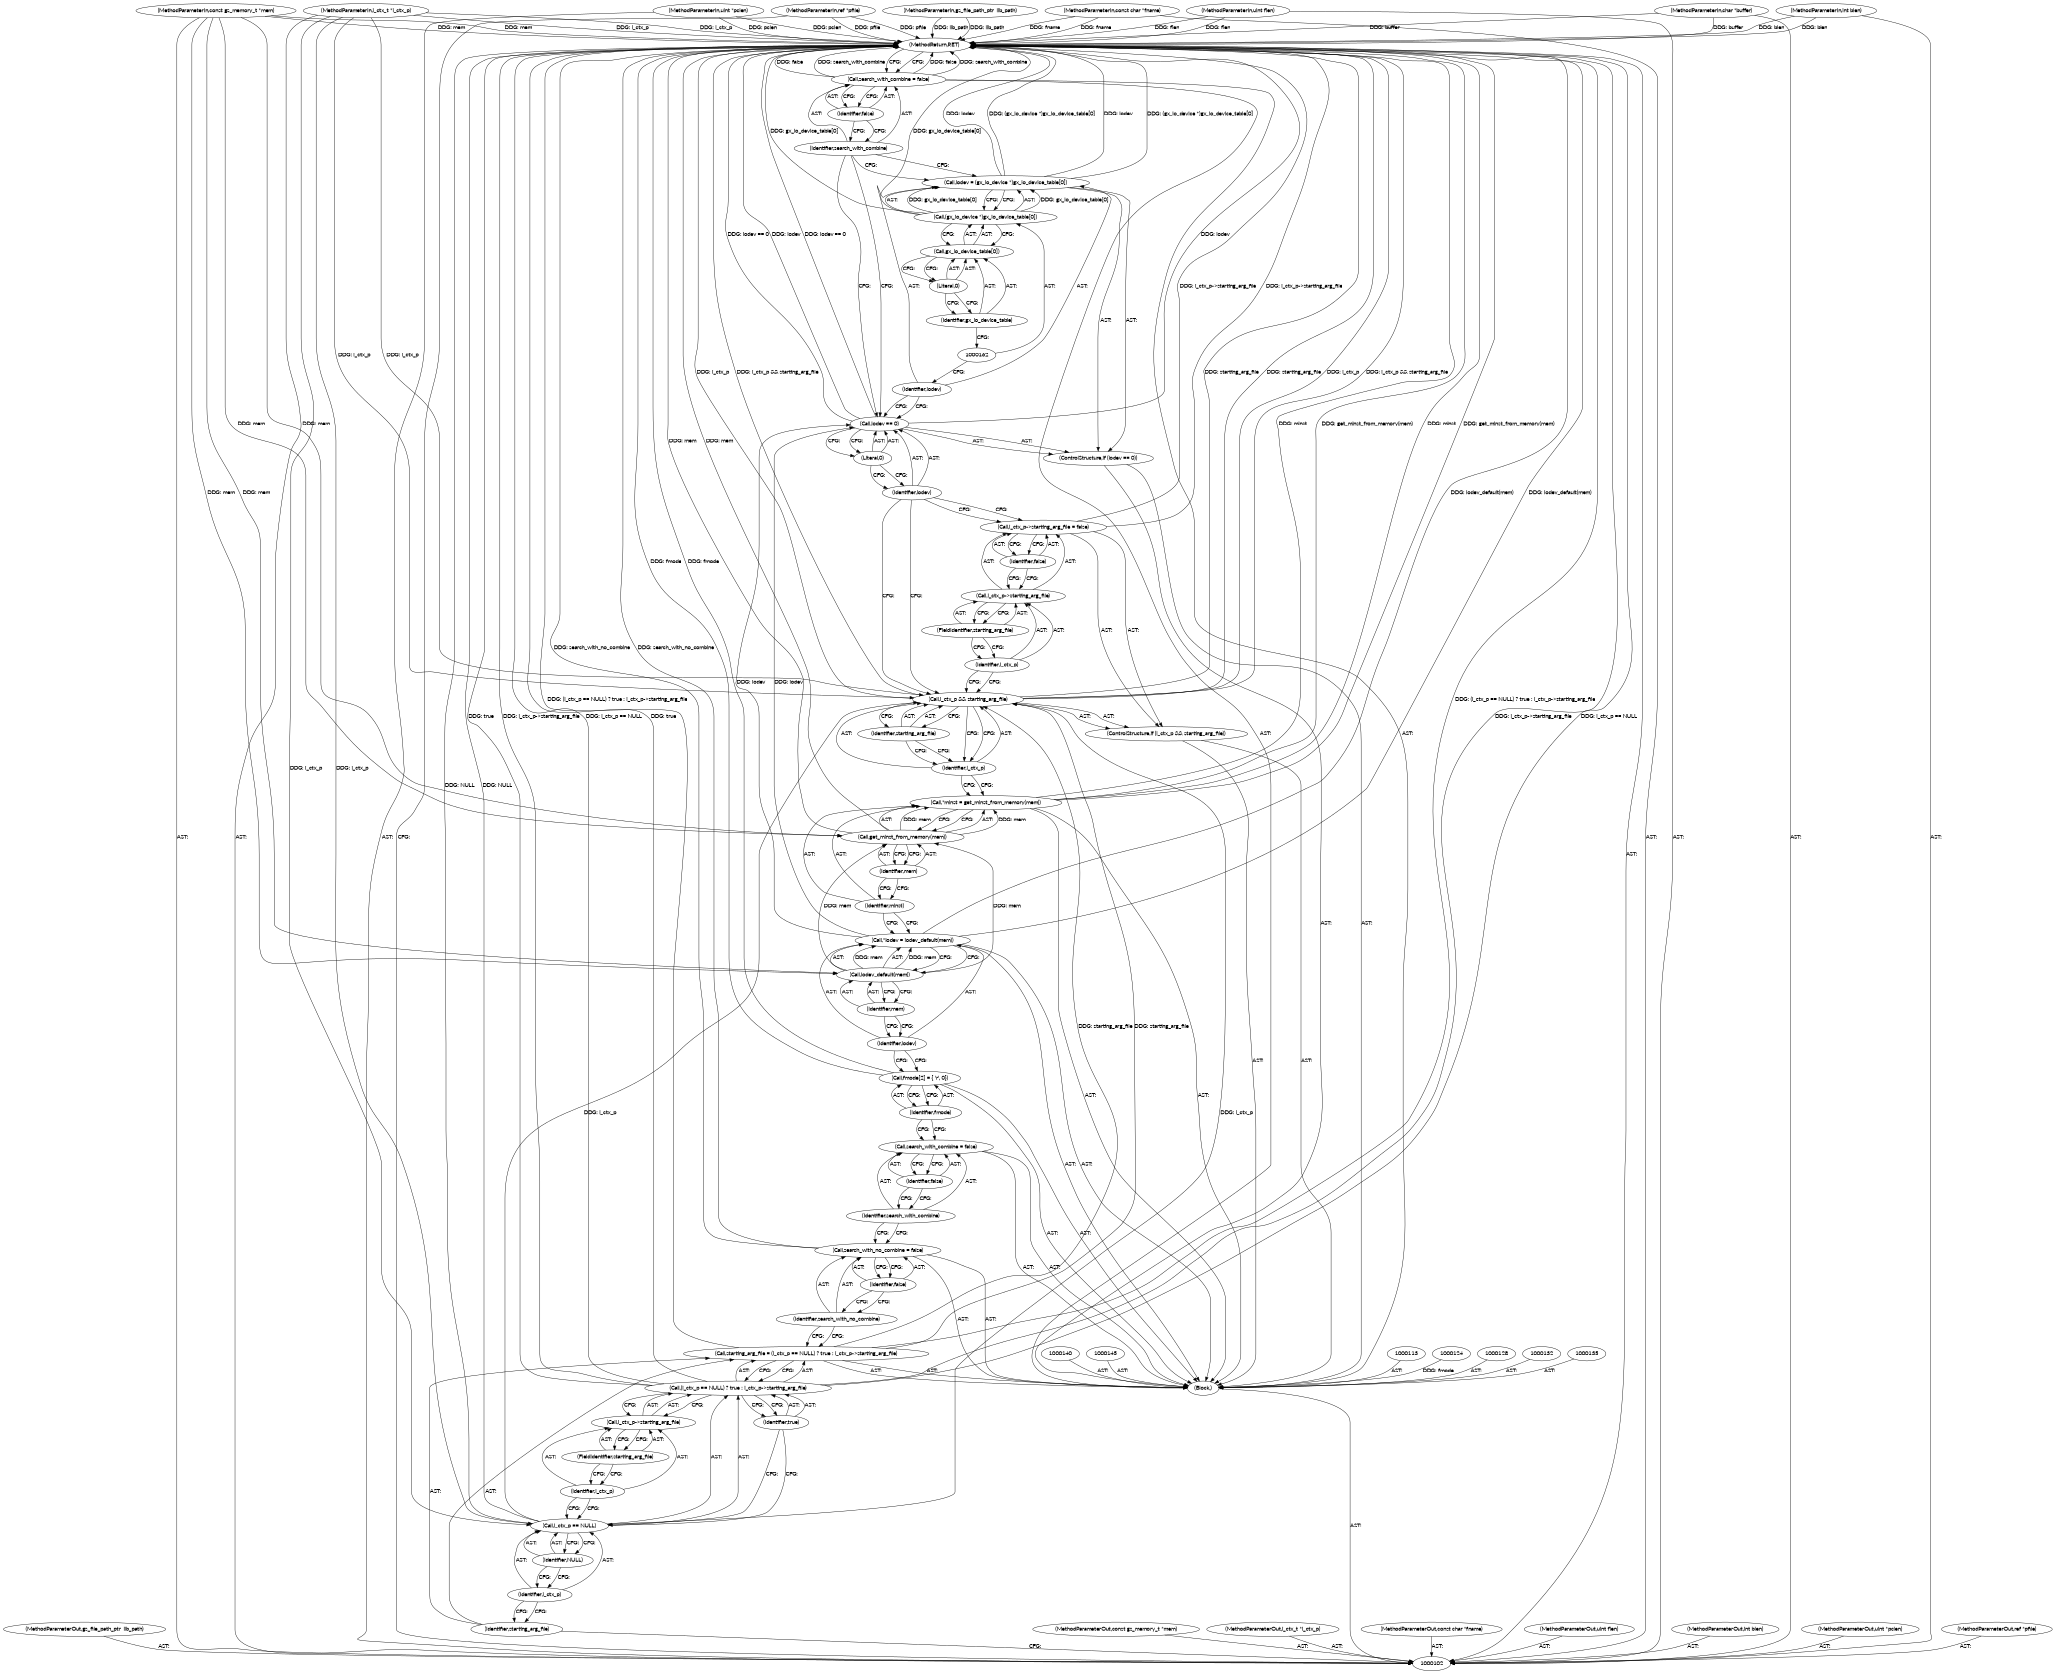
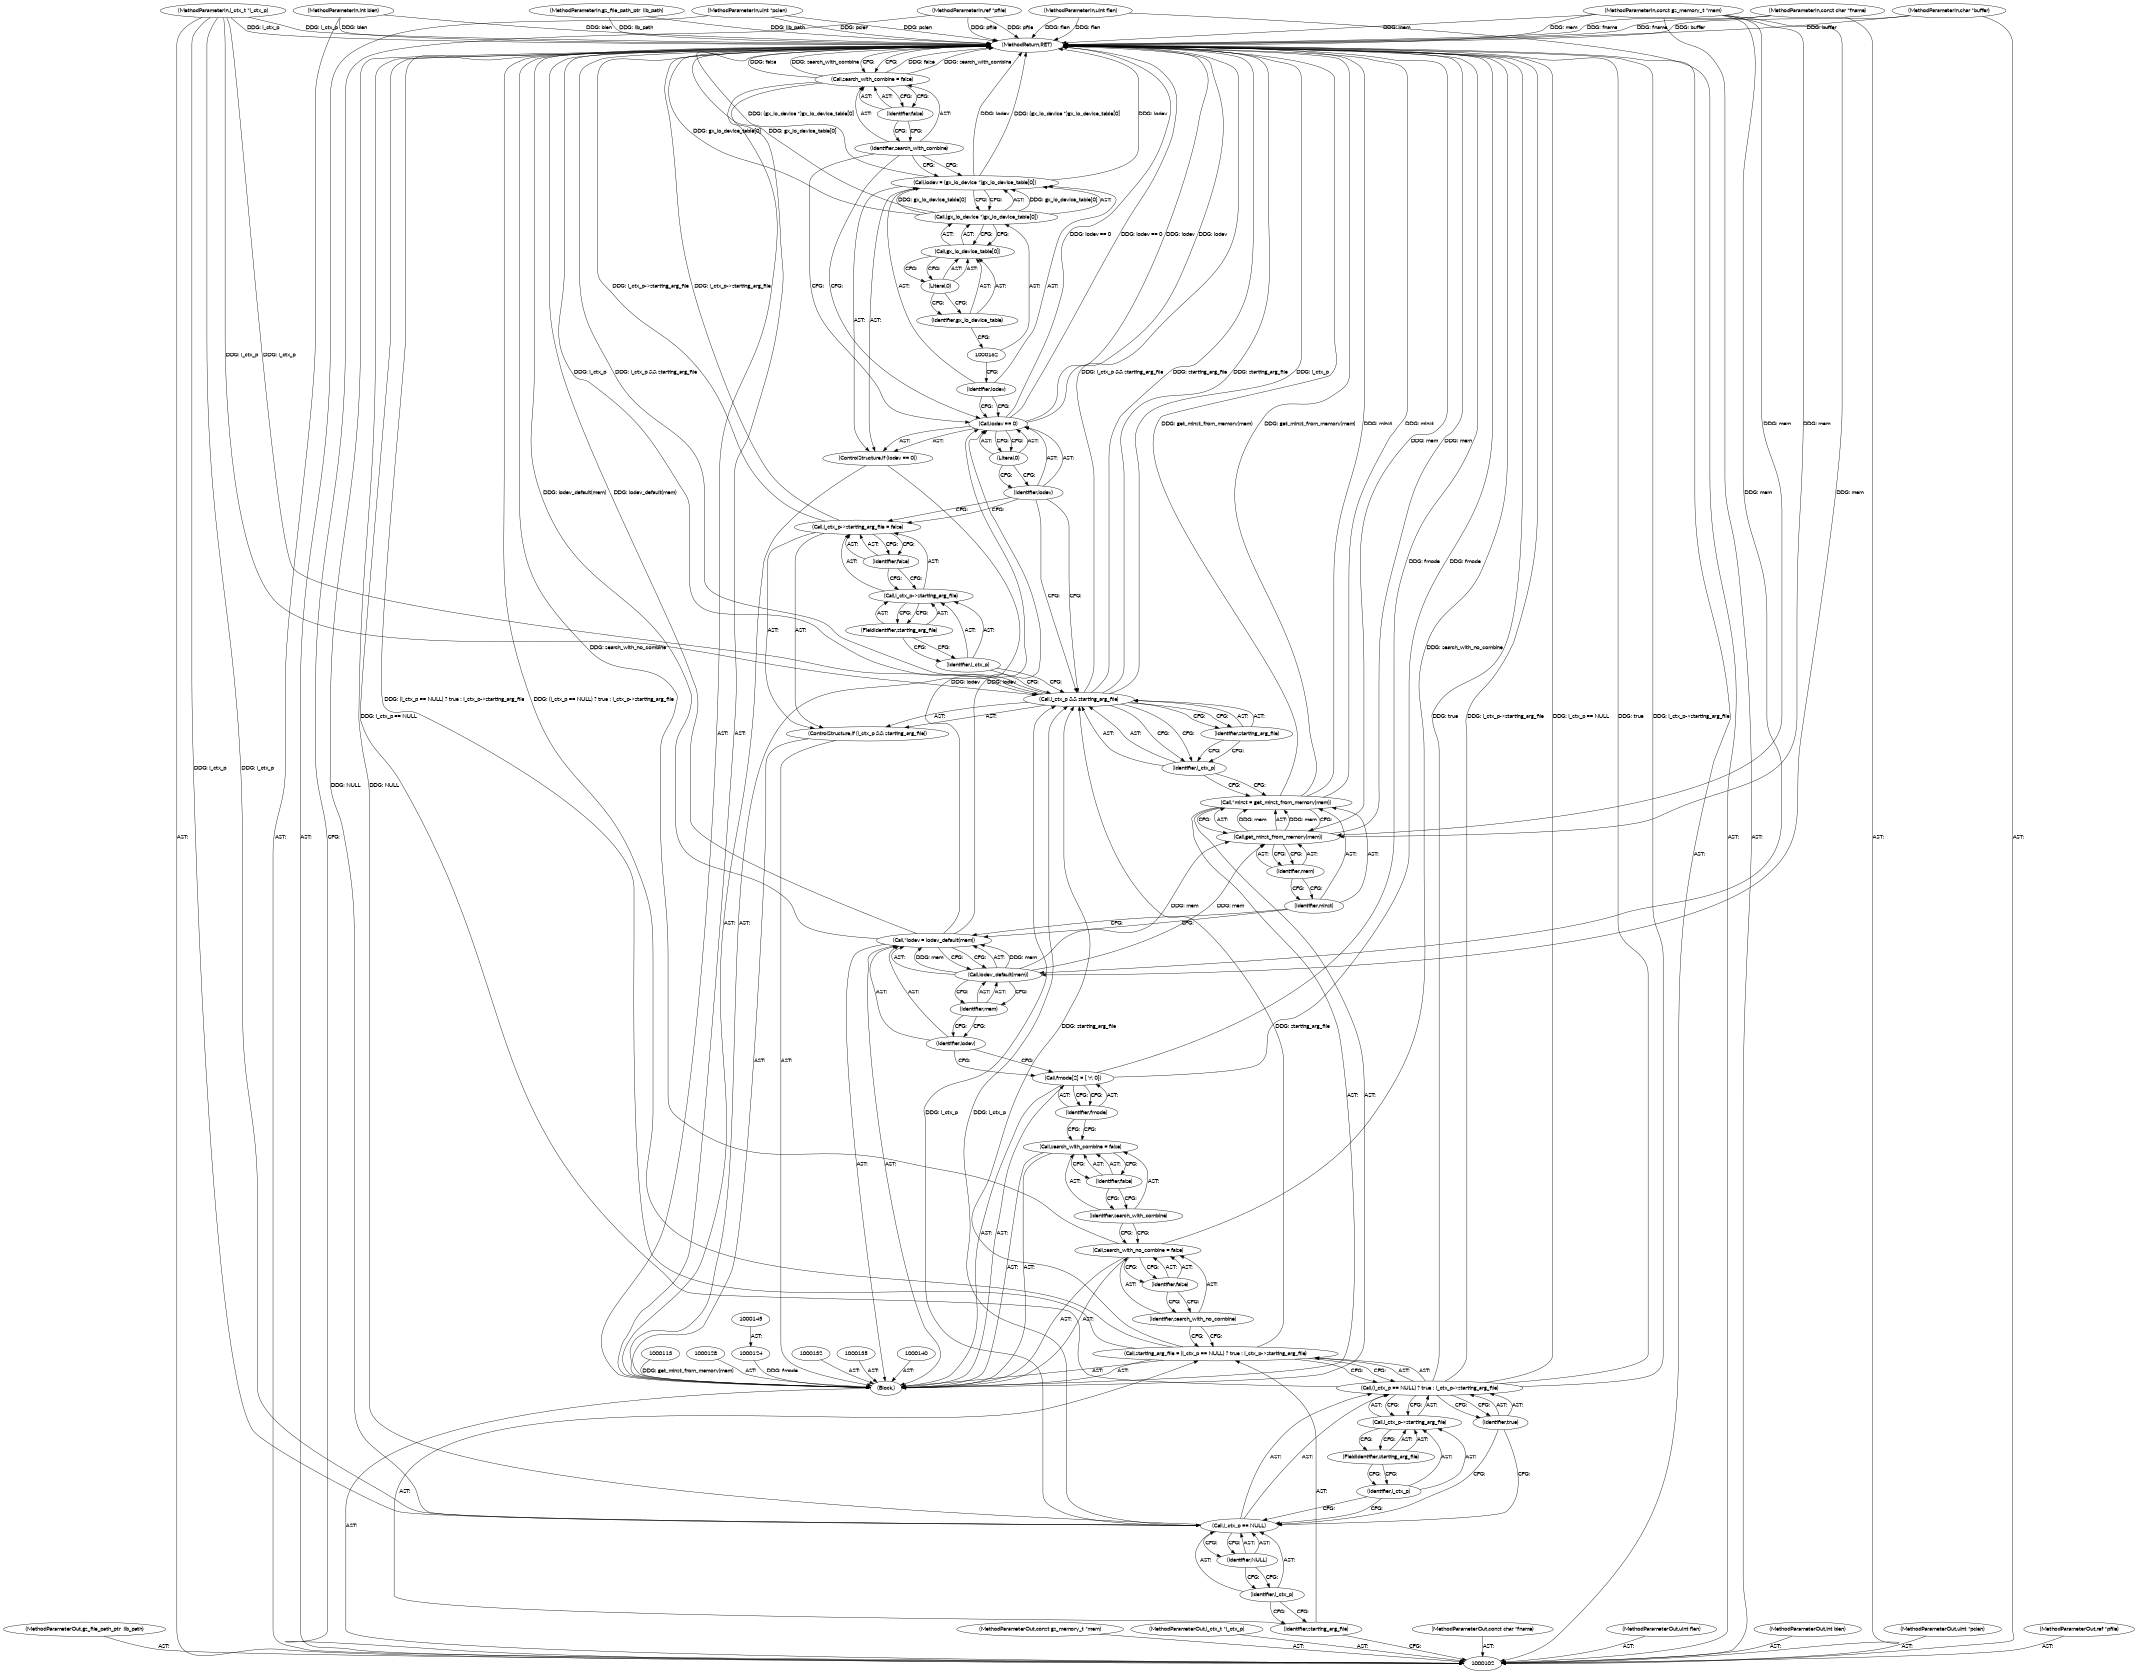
edge "1000113" -> "(Block,)": label "AST: " -> "DDG: get_minst_from_memory(mem)"
edge "1000145" -> "(Block,)": now "1000145" -> "1000124"
